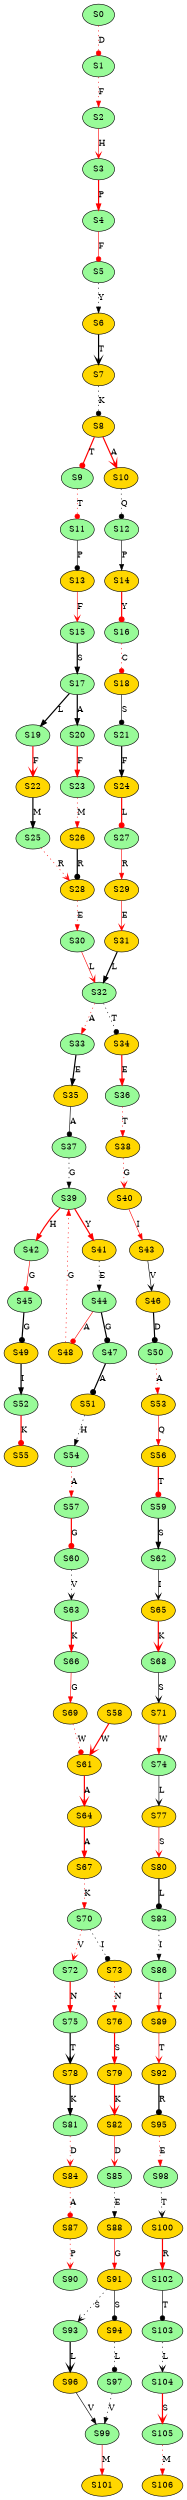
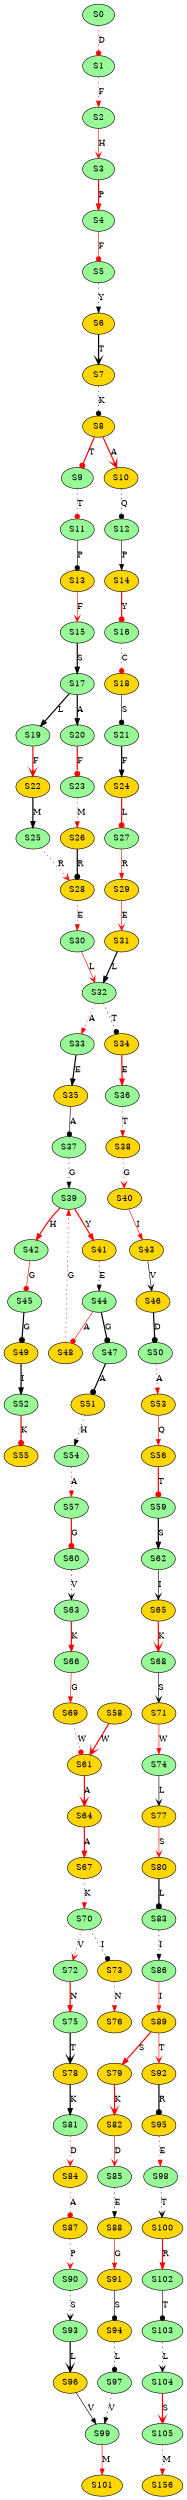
edge "S20" -> "S23": arrowhead normal -> dot
edge "S76" -> "S79": now "S89" -> "S79"
edge "S91" -> "S93": now "S90" -> "S93"
node "S106": label "S106" -> "S156"
